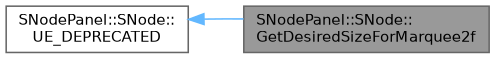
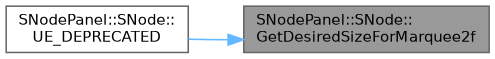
edge "SNodePanel::SNode:: GetDesiredSizeForMarquee2f" -> "SNodePanel::SNode:: UE_DEPRECATED": reversed
